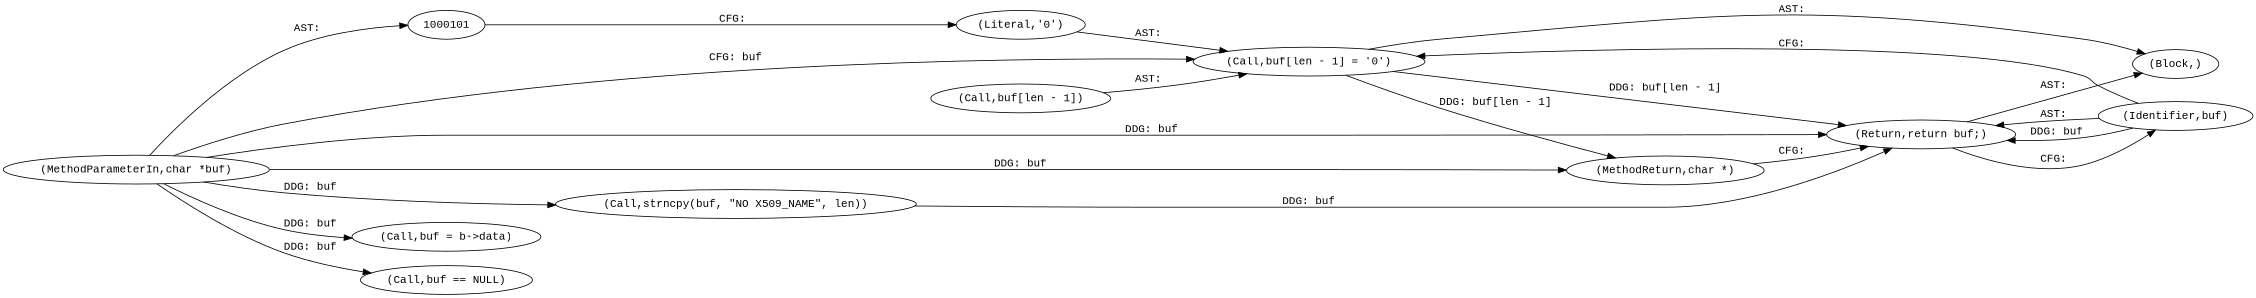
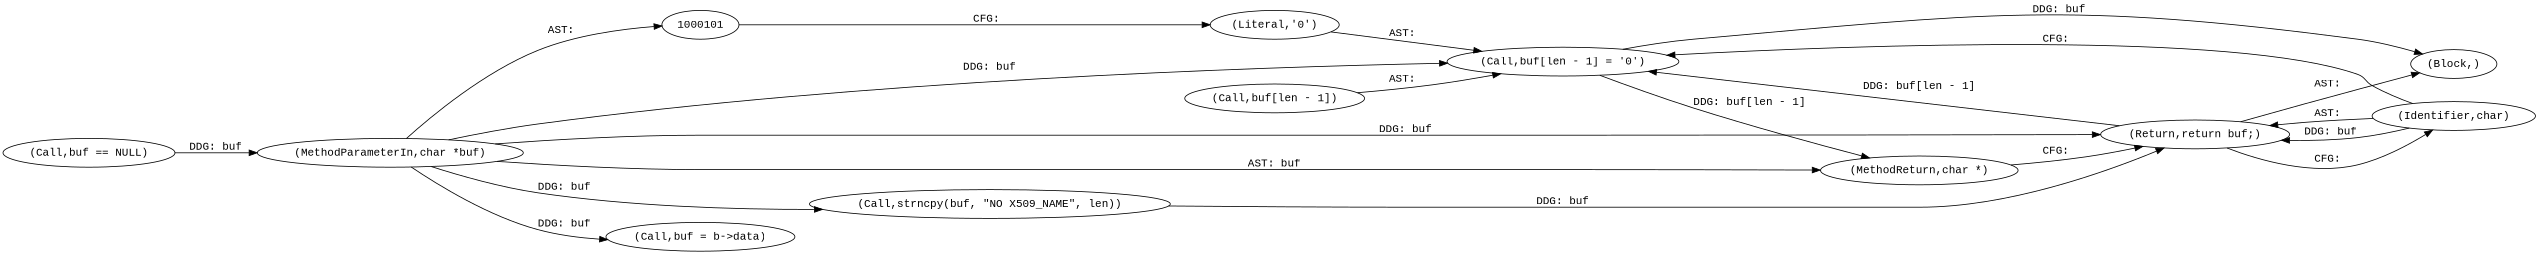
edge "(Call,buf[len - 1] = '0')" -> "(Block,)": label "AST: " -> "DDG: buf"
edge "(MethodParameterIn,char *buf)" -> "(Call,buf[len - 1] = '0')": label "CFG: buf" -> "DDG: buf"
edge "(Call,buf[len - 1] = '0')" -> "(Return,return buf;)": reversed
node "(Identifier,buf)": label "(Identifier,buf)" -> "(Identifier,char)"
edge "(MethodParameterIn,char *buf)" -> "(MethodReturn,char *)": label "DDG: buf" -> "AST: buf"
edge "(MethodParameterIn,char *buf)" -> "(Call,buf == NULL)": reversed
